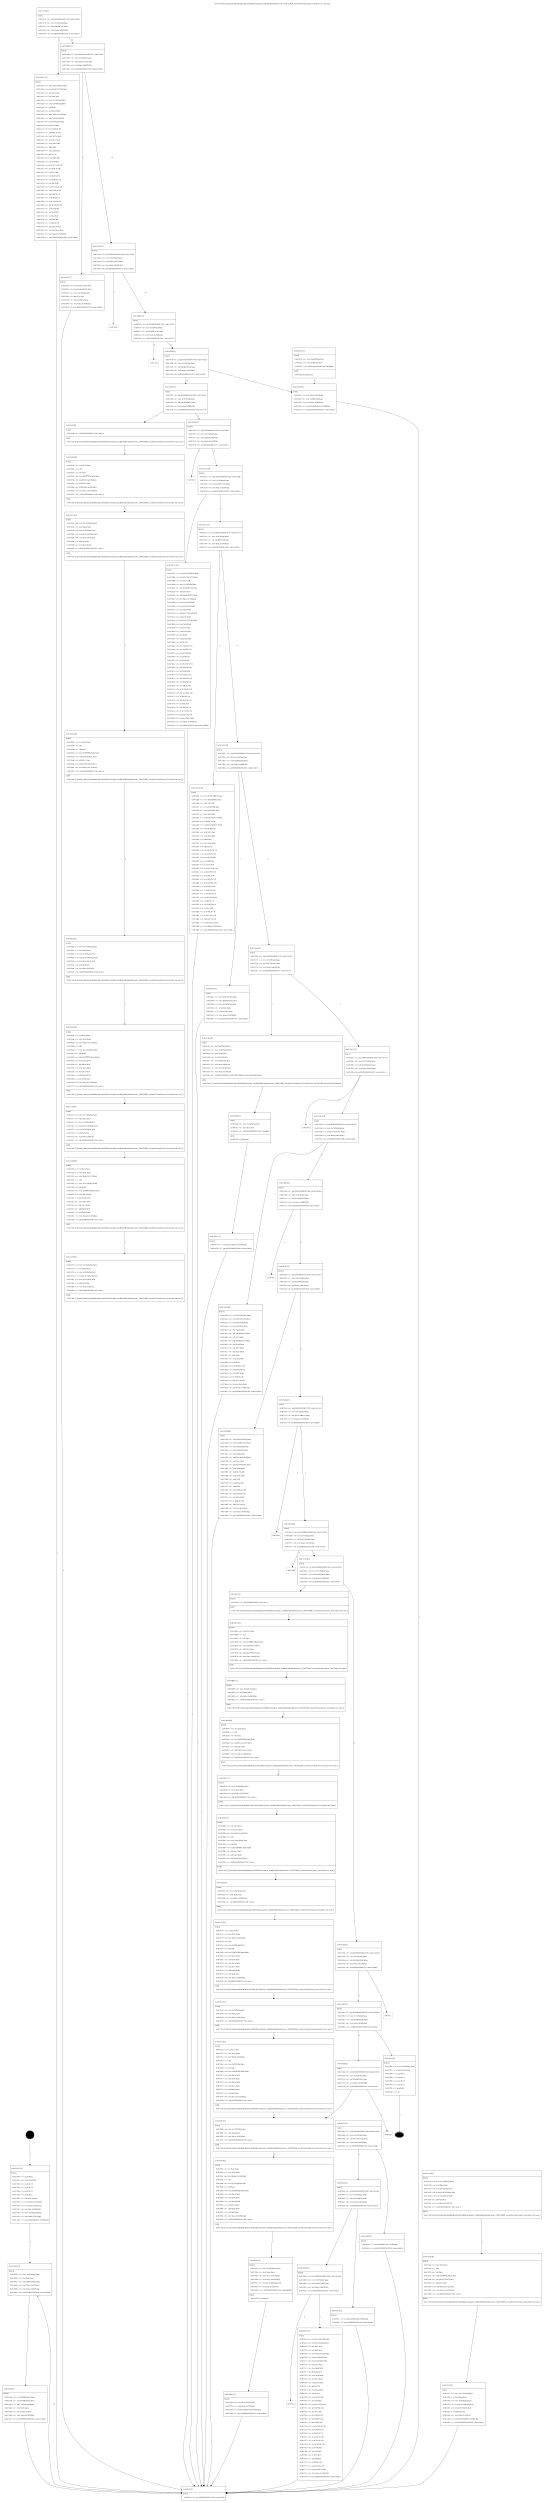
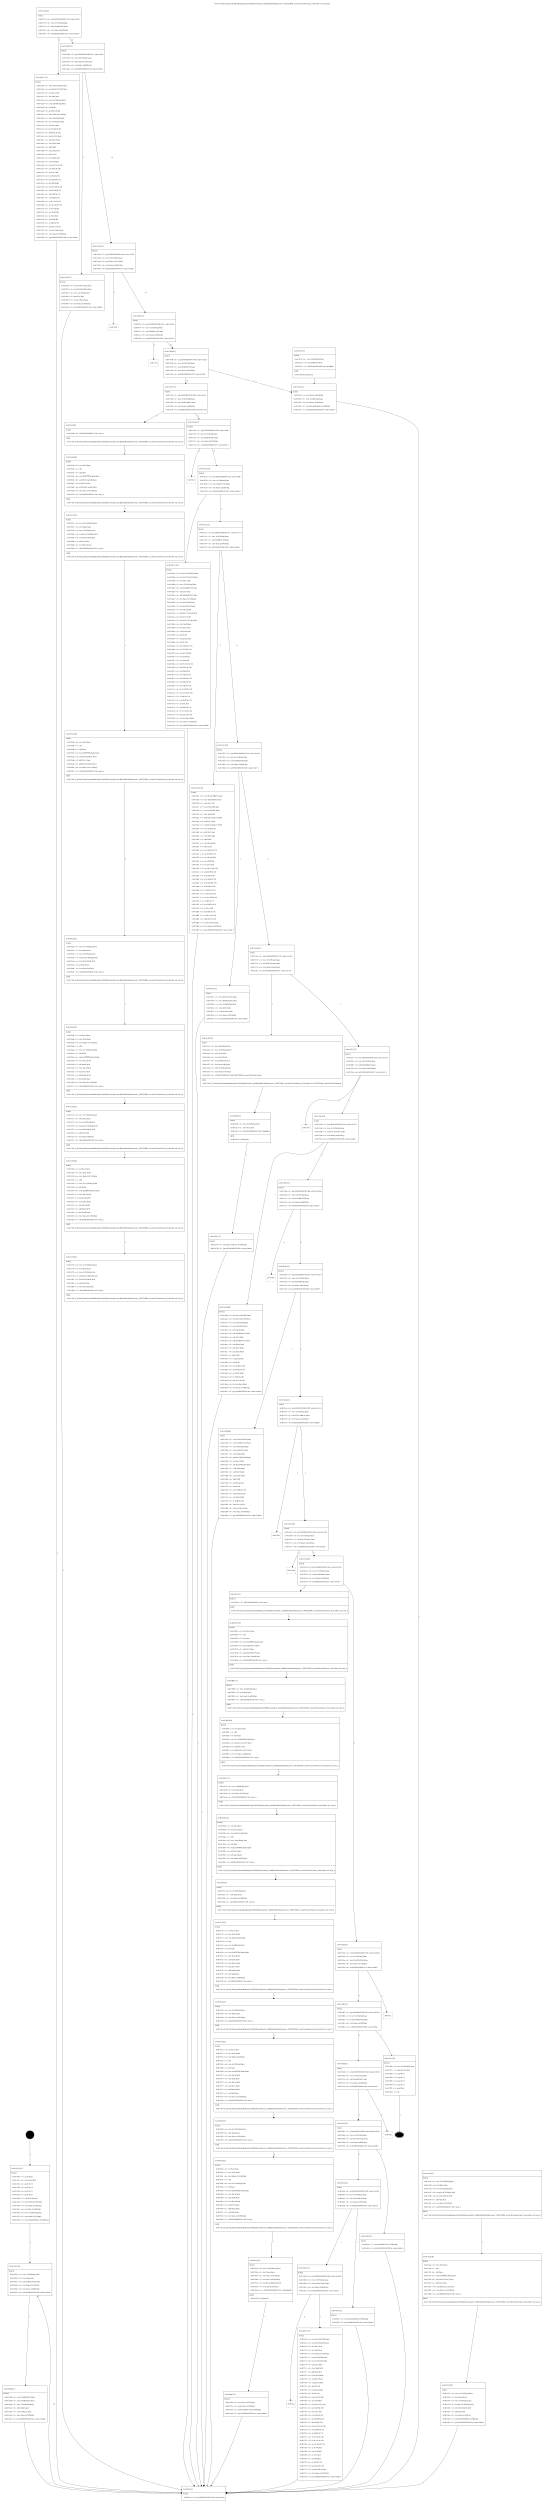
edge "0x401668 [25]" -> "0x401989 [17]": now "0x401668 [25]" -> "0x401681 [25]"
